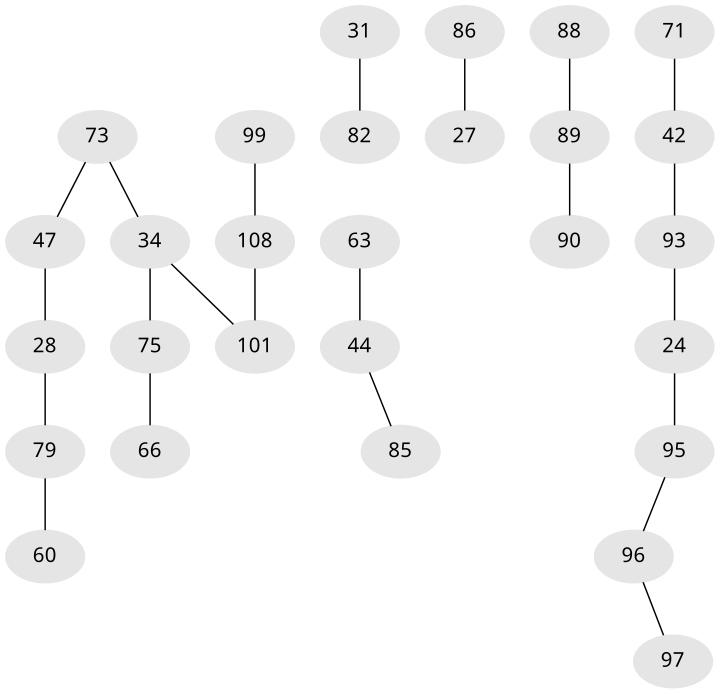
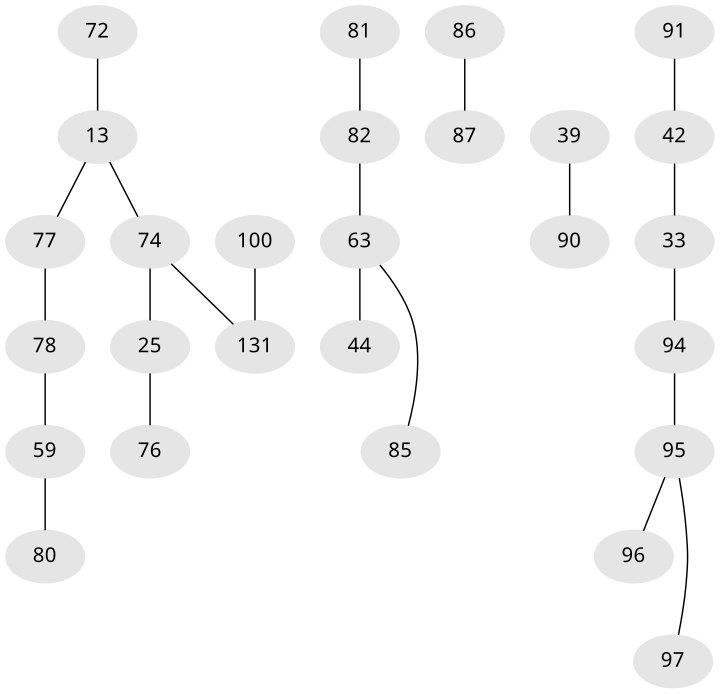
node "72": added
node "31": label "31" -> "81"
node "88": removed
node "71": label "71" -> "91"
node "73": label "73" -> "13"
node "99": removed
node "27": label "27" -> "87"
node "89": label "89" -> "39"
edge "82" -- "63": added
node "47": label "47" -> "77"
node "34": label "34" -> "74"
node "108": label "108" -> "100"
node "93": label "93" -> "33"
node "28": label "28" -> "78"
node "75": label "75" -> "25"
node "101": label "101" -> "131"
node "24": label "24" -> "94"
edge "44" -- "85": now "63" -- "85"
node "79": label "79" -> "59"
node "66": label "66" -> "76"
node "60": label "60" -> "80"
edge "96" -- "97": now "95" -- "97"
